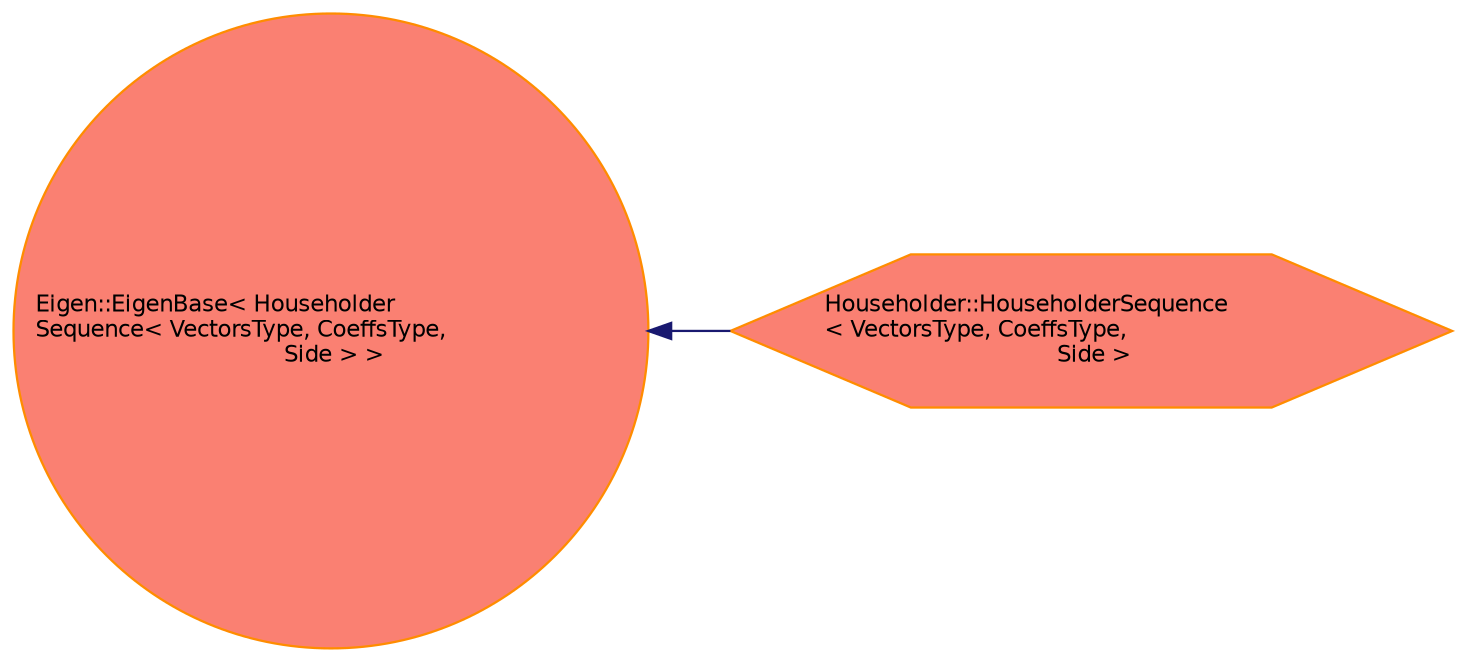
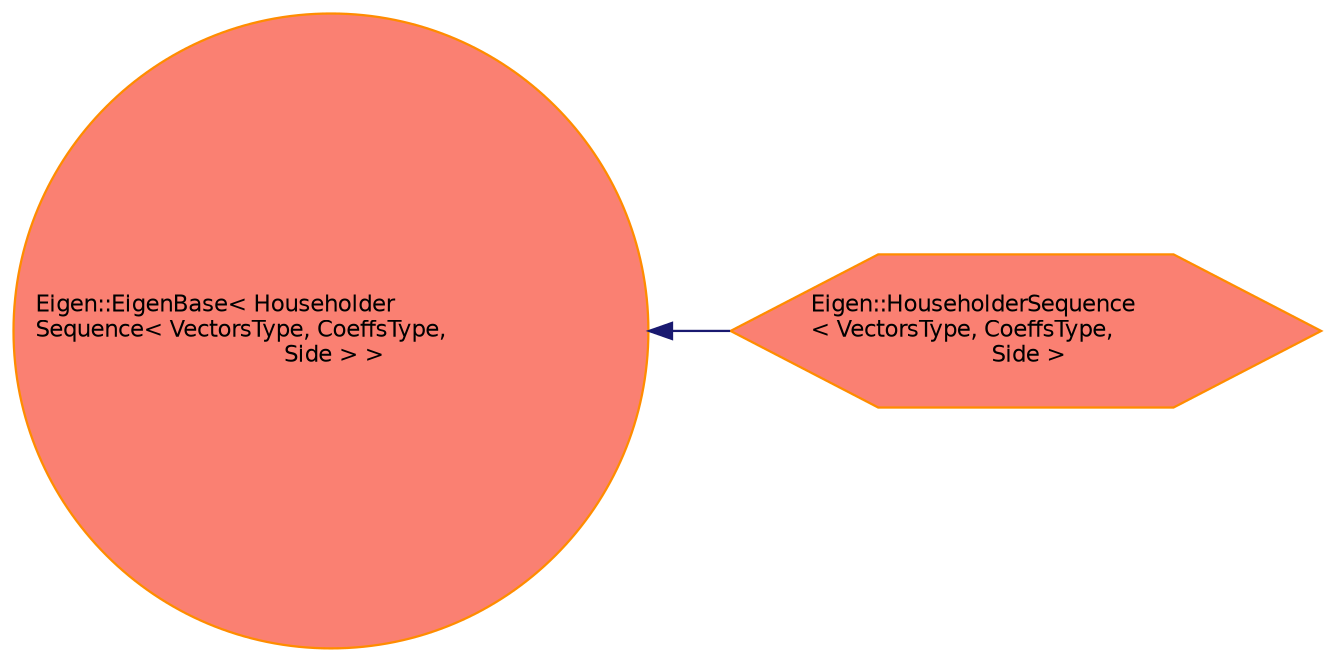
node "Householder::HouseholderSequence < VectorsType, CoeffsType, Side >": label "Householder::HouseholderSequence < VectorsType, CoeffsType, Side >" -> "Eigen::HouseholderSequence < VectorsType, CoeffsType, Side >"
